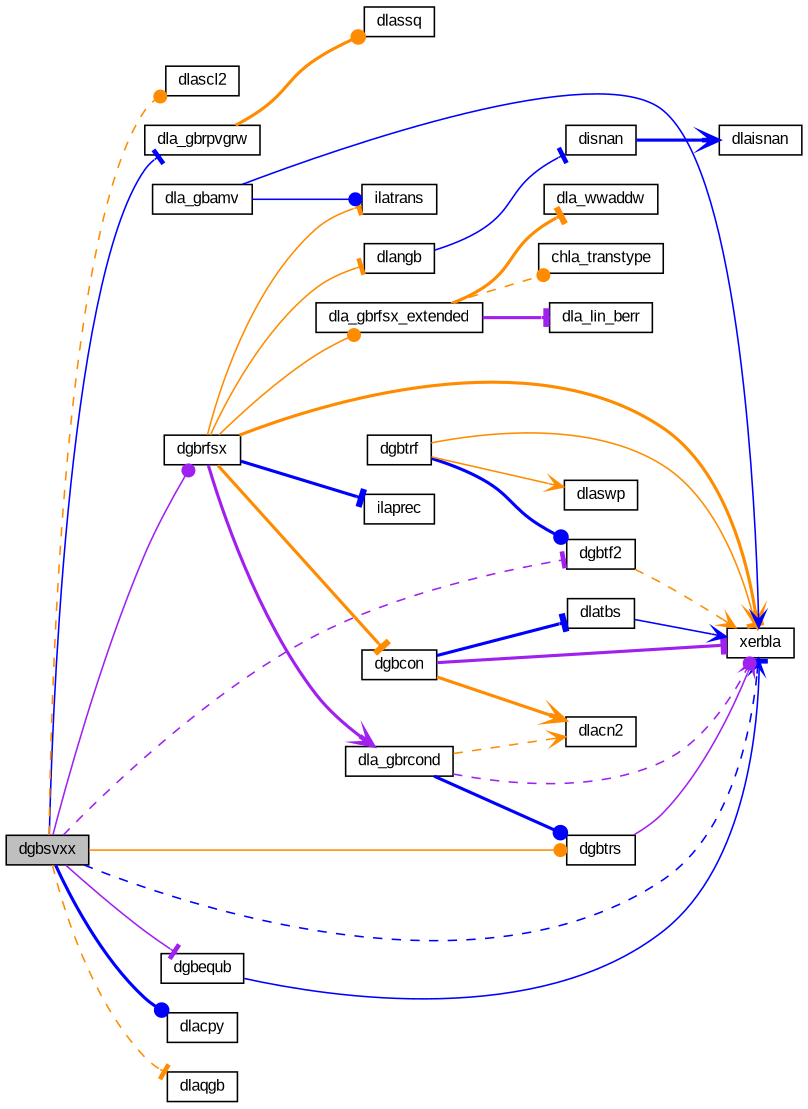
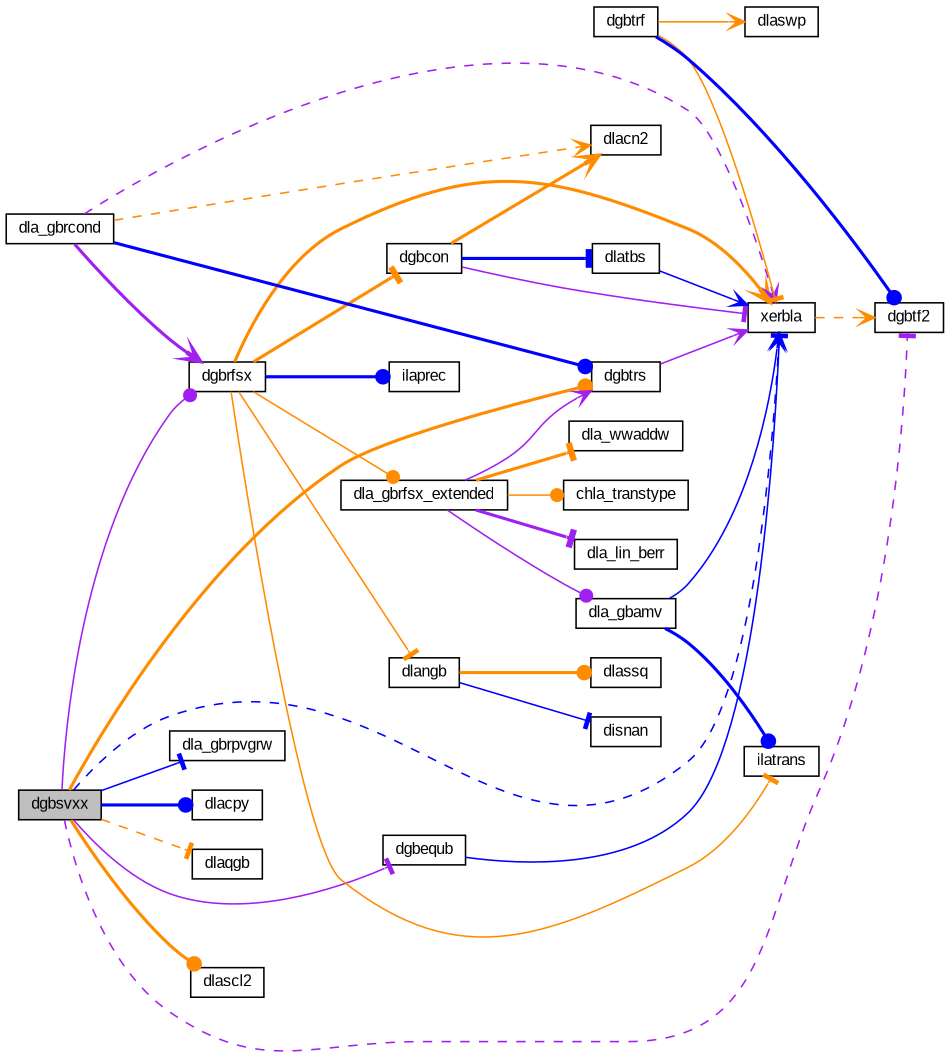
edge "dla_gbrpvgrw" -> "dlassq": now "dlangb" -> "dlassq"
node "dlaisnan": removed
edge "dla_gbamv" -> "ilatrans": style solid -> bold
edge "dla_gbrfsx_extended" -> "chla_transtype": style dashed -> solid
edge "dgbsvxx" -> "dlascl2": style dashed -> bold
edge "dla_gbrfsx_extended" -> "dgbtrs": added
edge "dgbrfsx" -> "ilaprec": arrowhead tee -> dot
edge "dla_gbrfsx_extended" -> "dla_gbamv": added
edge "dgbtf2" -> "xerbla": reversed
edge "dgbrfsx" -> "dla_gbrcond": reversed
edge "dgbcon" -> "xerbla": style bold -> solid
edge "dla_gbrcond" -> "xerbla": arrowhead dot -> vee
edge "dgbsvxx" -> "dgbtrs": style solid -> bold
